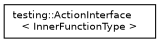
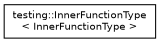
node "testing::ActionInterface < InnerFunctionType >": label "testing::ActionInterface < InnerFunctionType >" -> "testing::InnerFunctionType < InnerFunctionType >"
